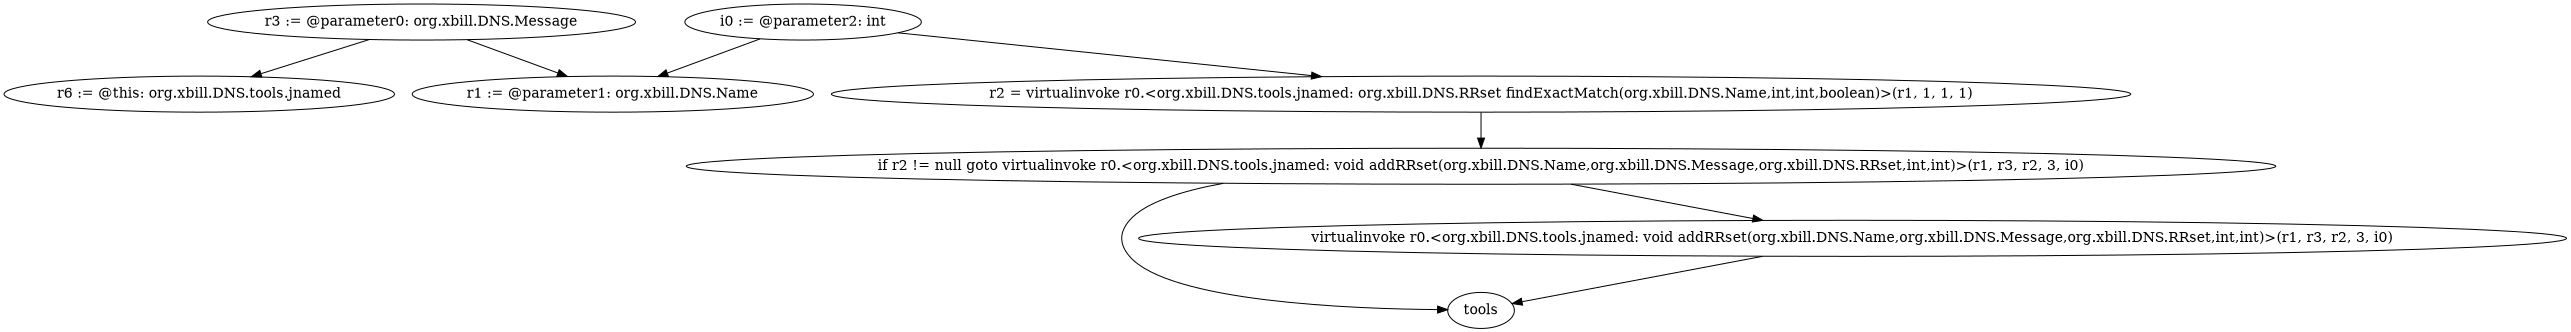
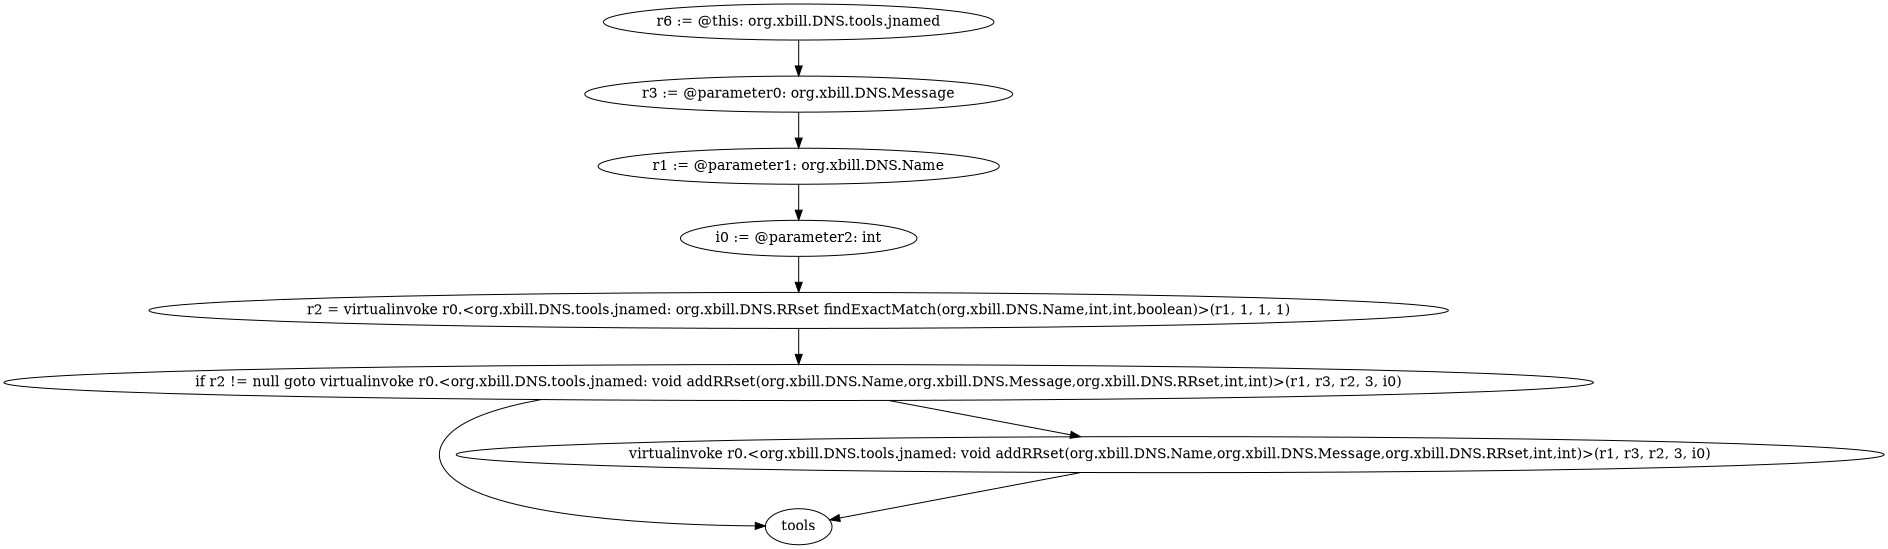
edge "i0 := @parameter2: int" -> "r1 := @parameter1: org.xbill.DNS.Name": reversed
edge "r3 := @parameter0: org.xbill.DNS.Message" -> "r6 := @this: org.xbill.DNS.tools.jnamed": reversed
